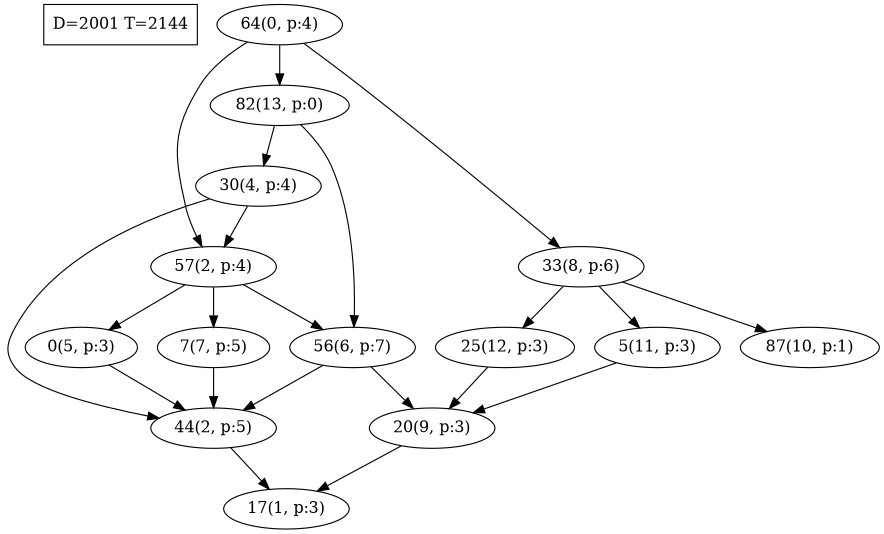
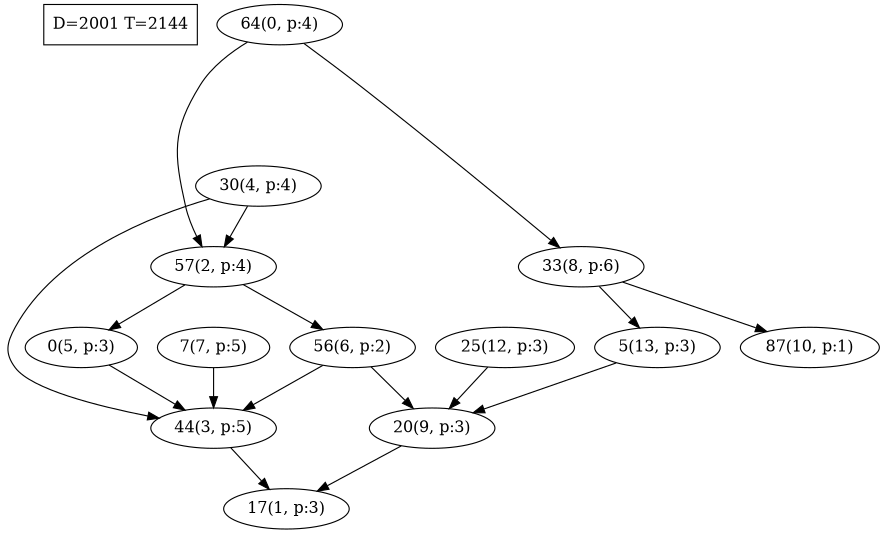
node "82(13, p:0)": removed
edge "57(2, p:4)" -> "7(7, p:5)": removed
edge "33(8, p:6)" -> "25(12, p:3)": removed
node "56(6, p:7)": label "56(6, p:7)" -> "56(6, p:2)"
node "5(11, p:3)": label "5(11, p:3)" -> "5(13, p:3)"
node "44(2, p:5)": label "44(2, p:5)" -> "44(3, p:5)"
